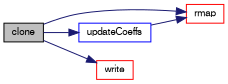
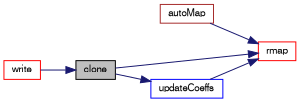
node "autoMap": added
edge "clone" -> "write": reversed
